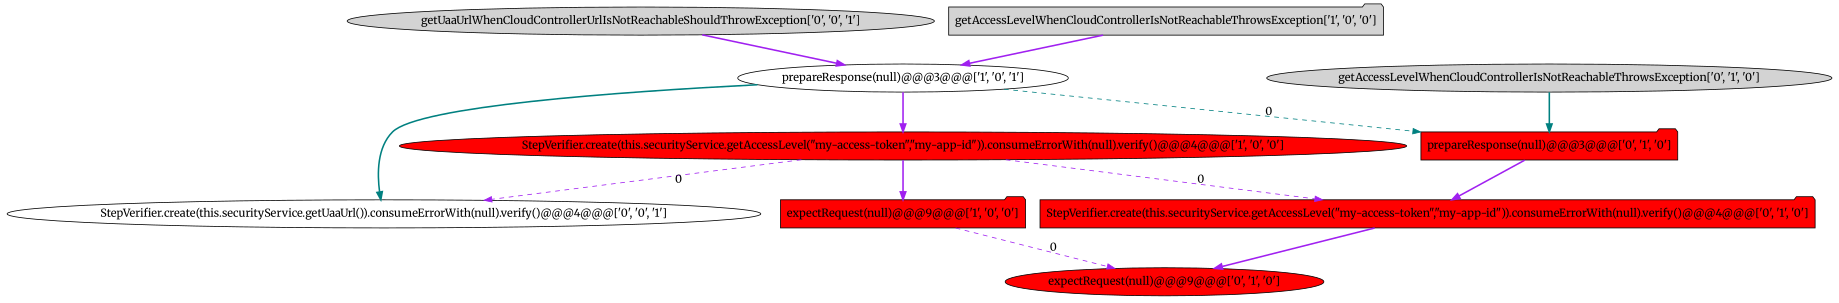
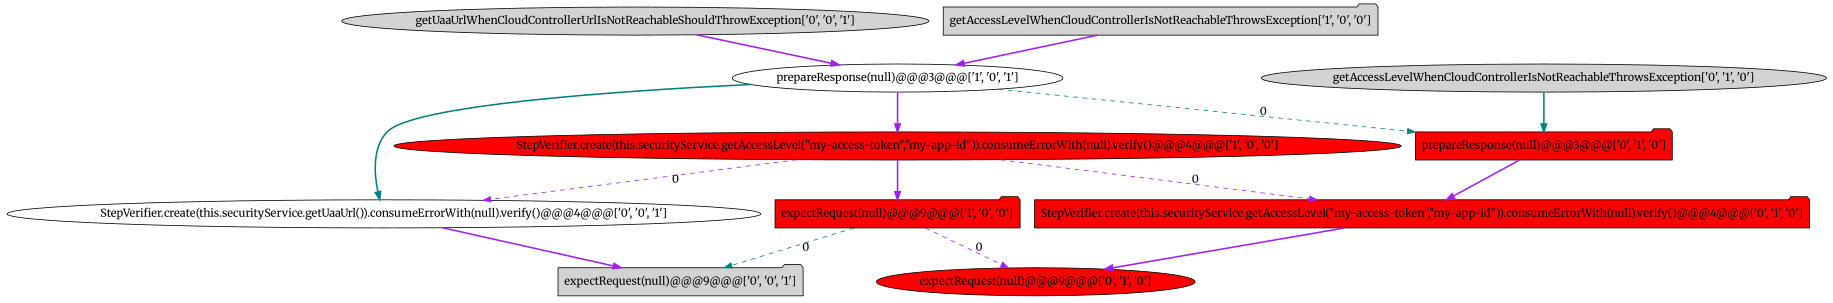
node "expectRequest(null)@@@9@@@['0', '0', '1']": added
